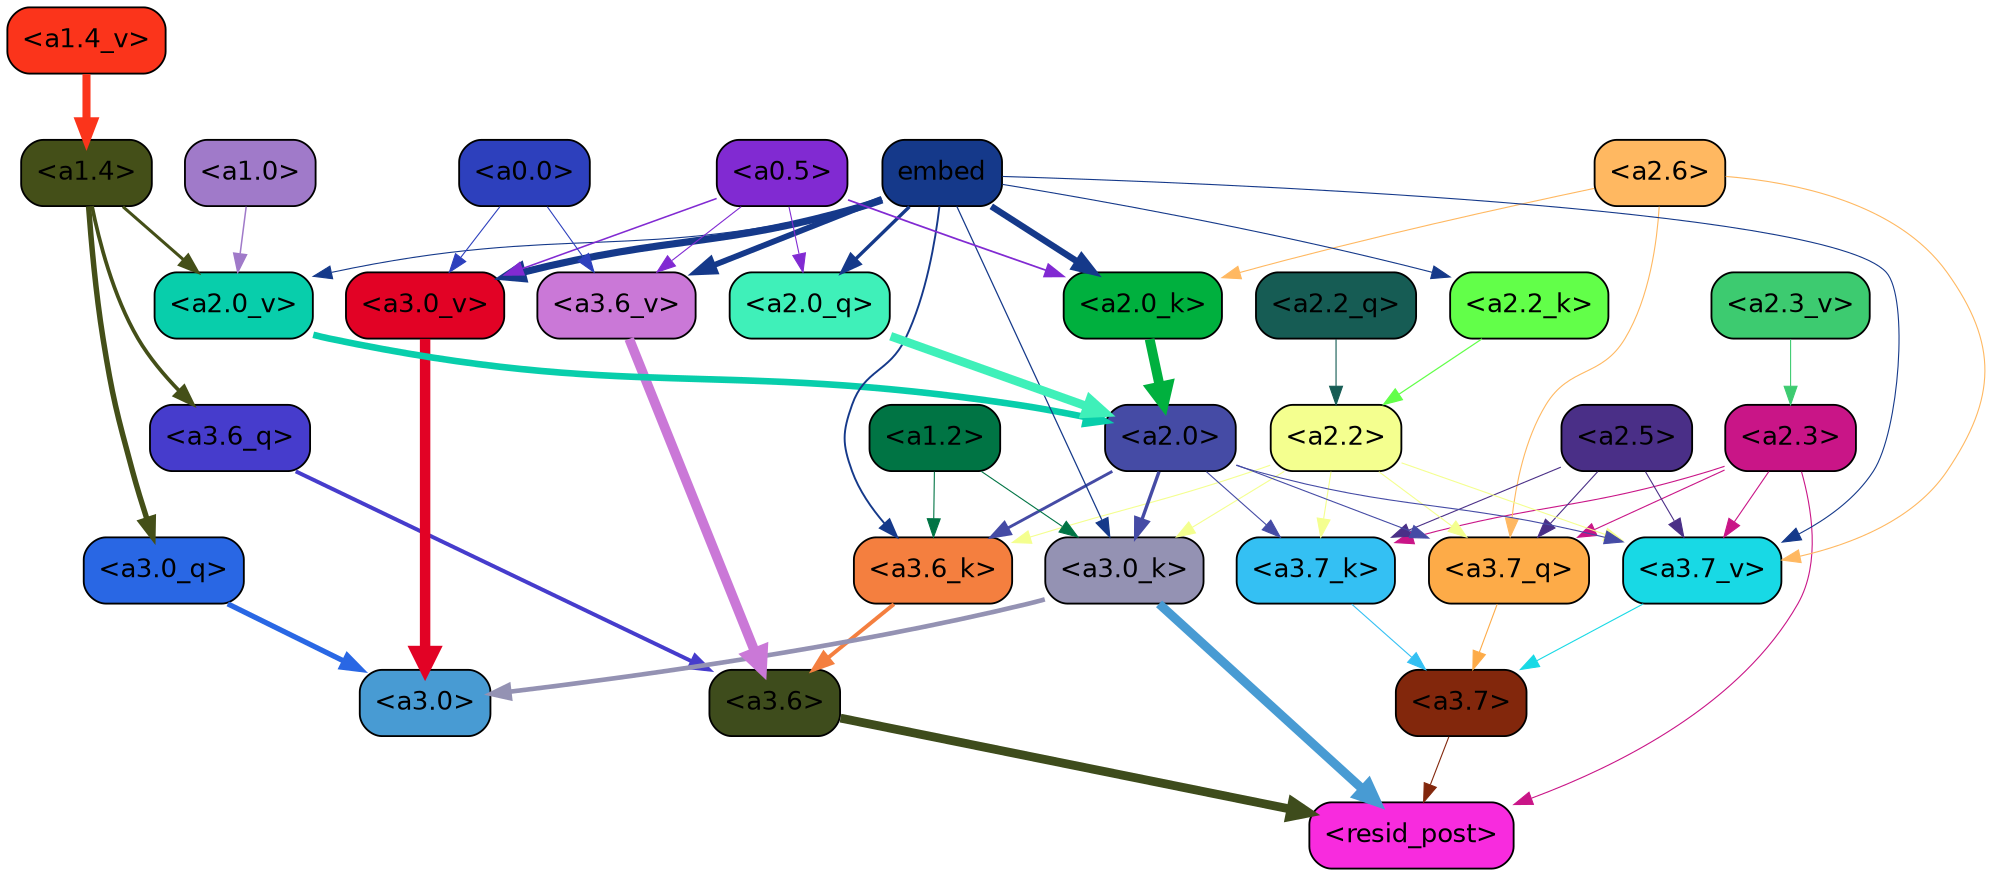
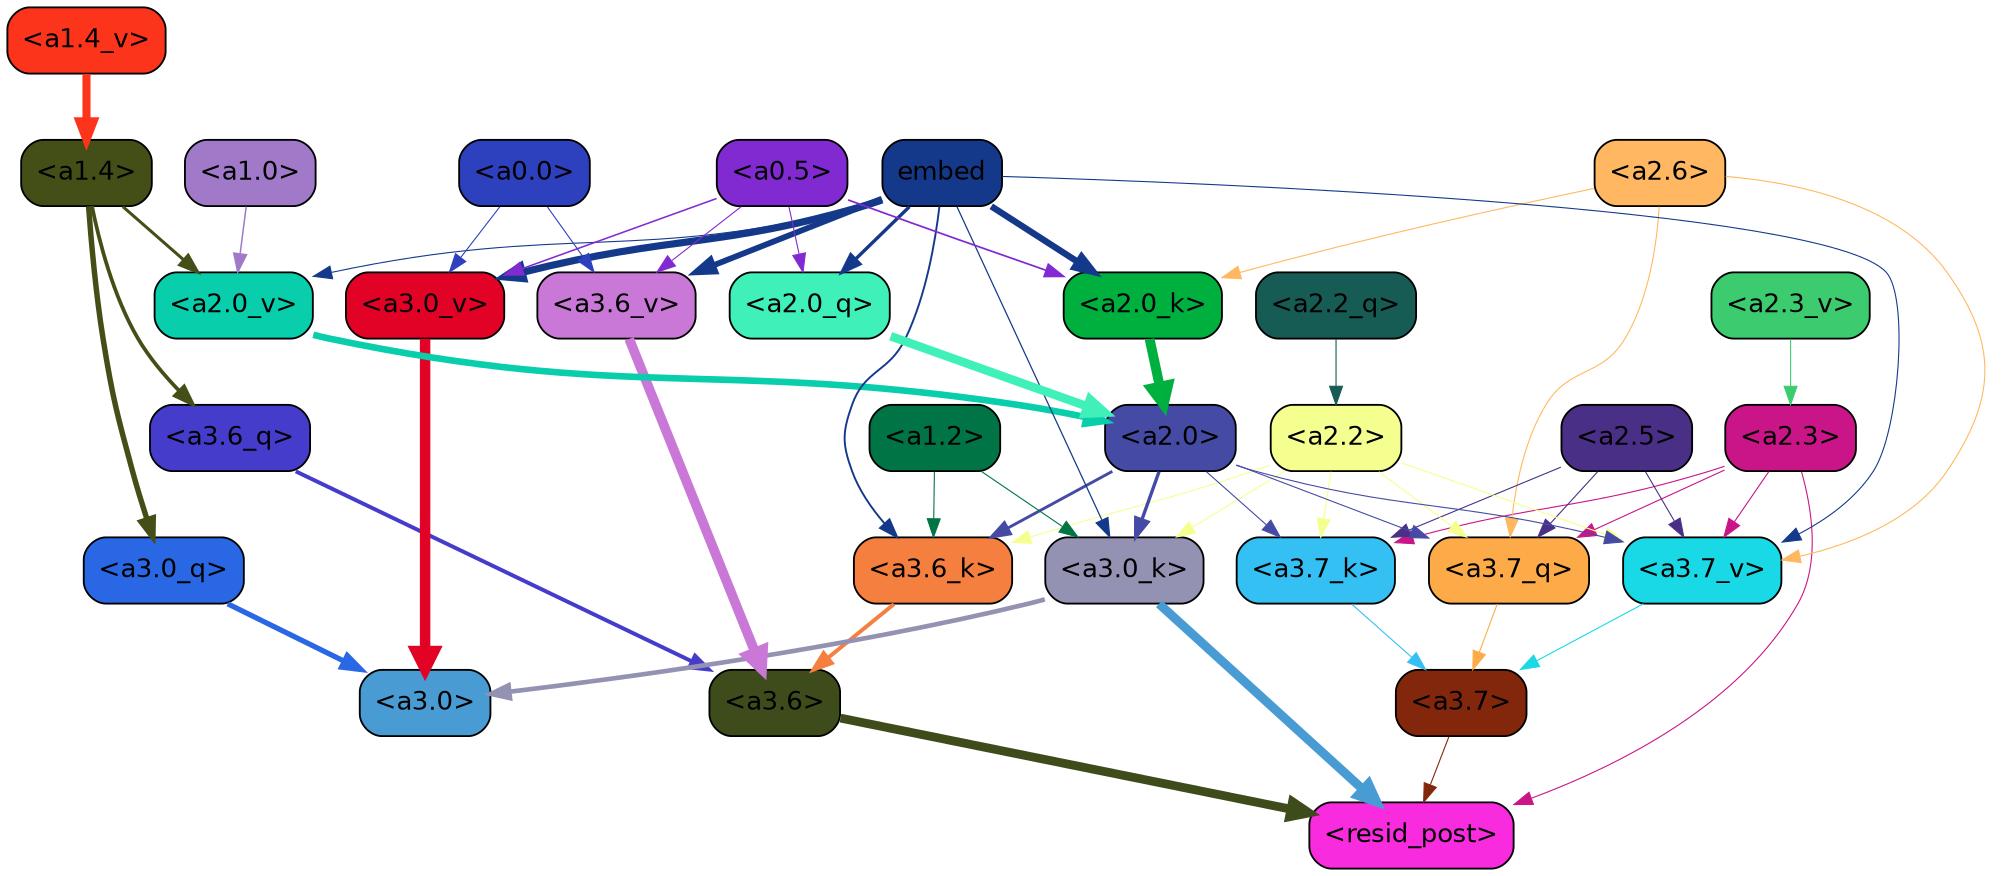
node "<a2.2_k>": removed
